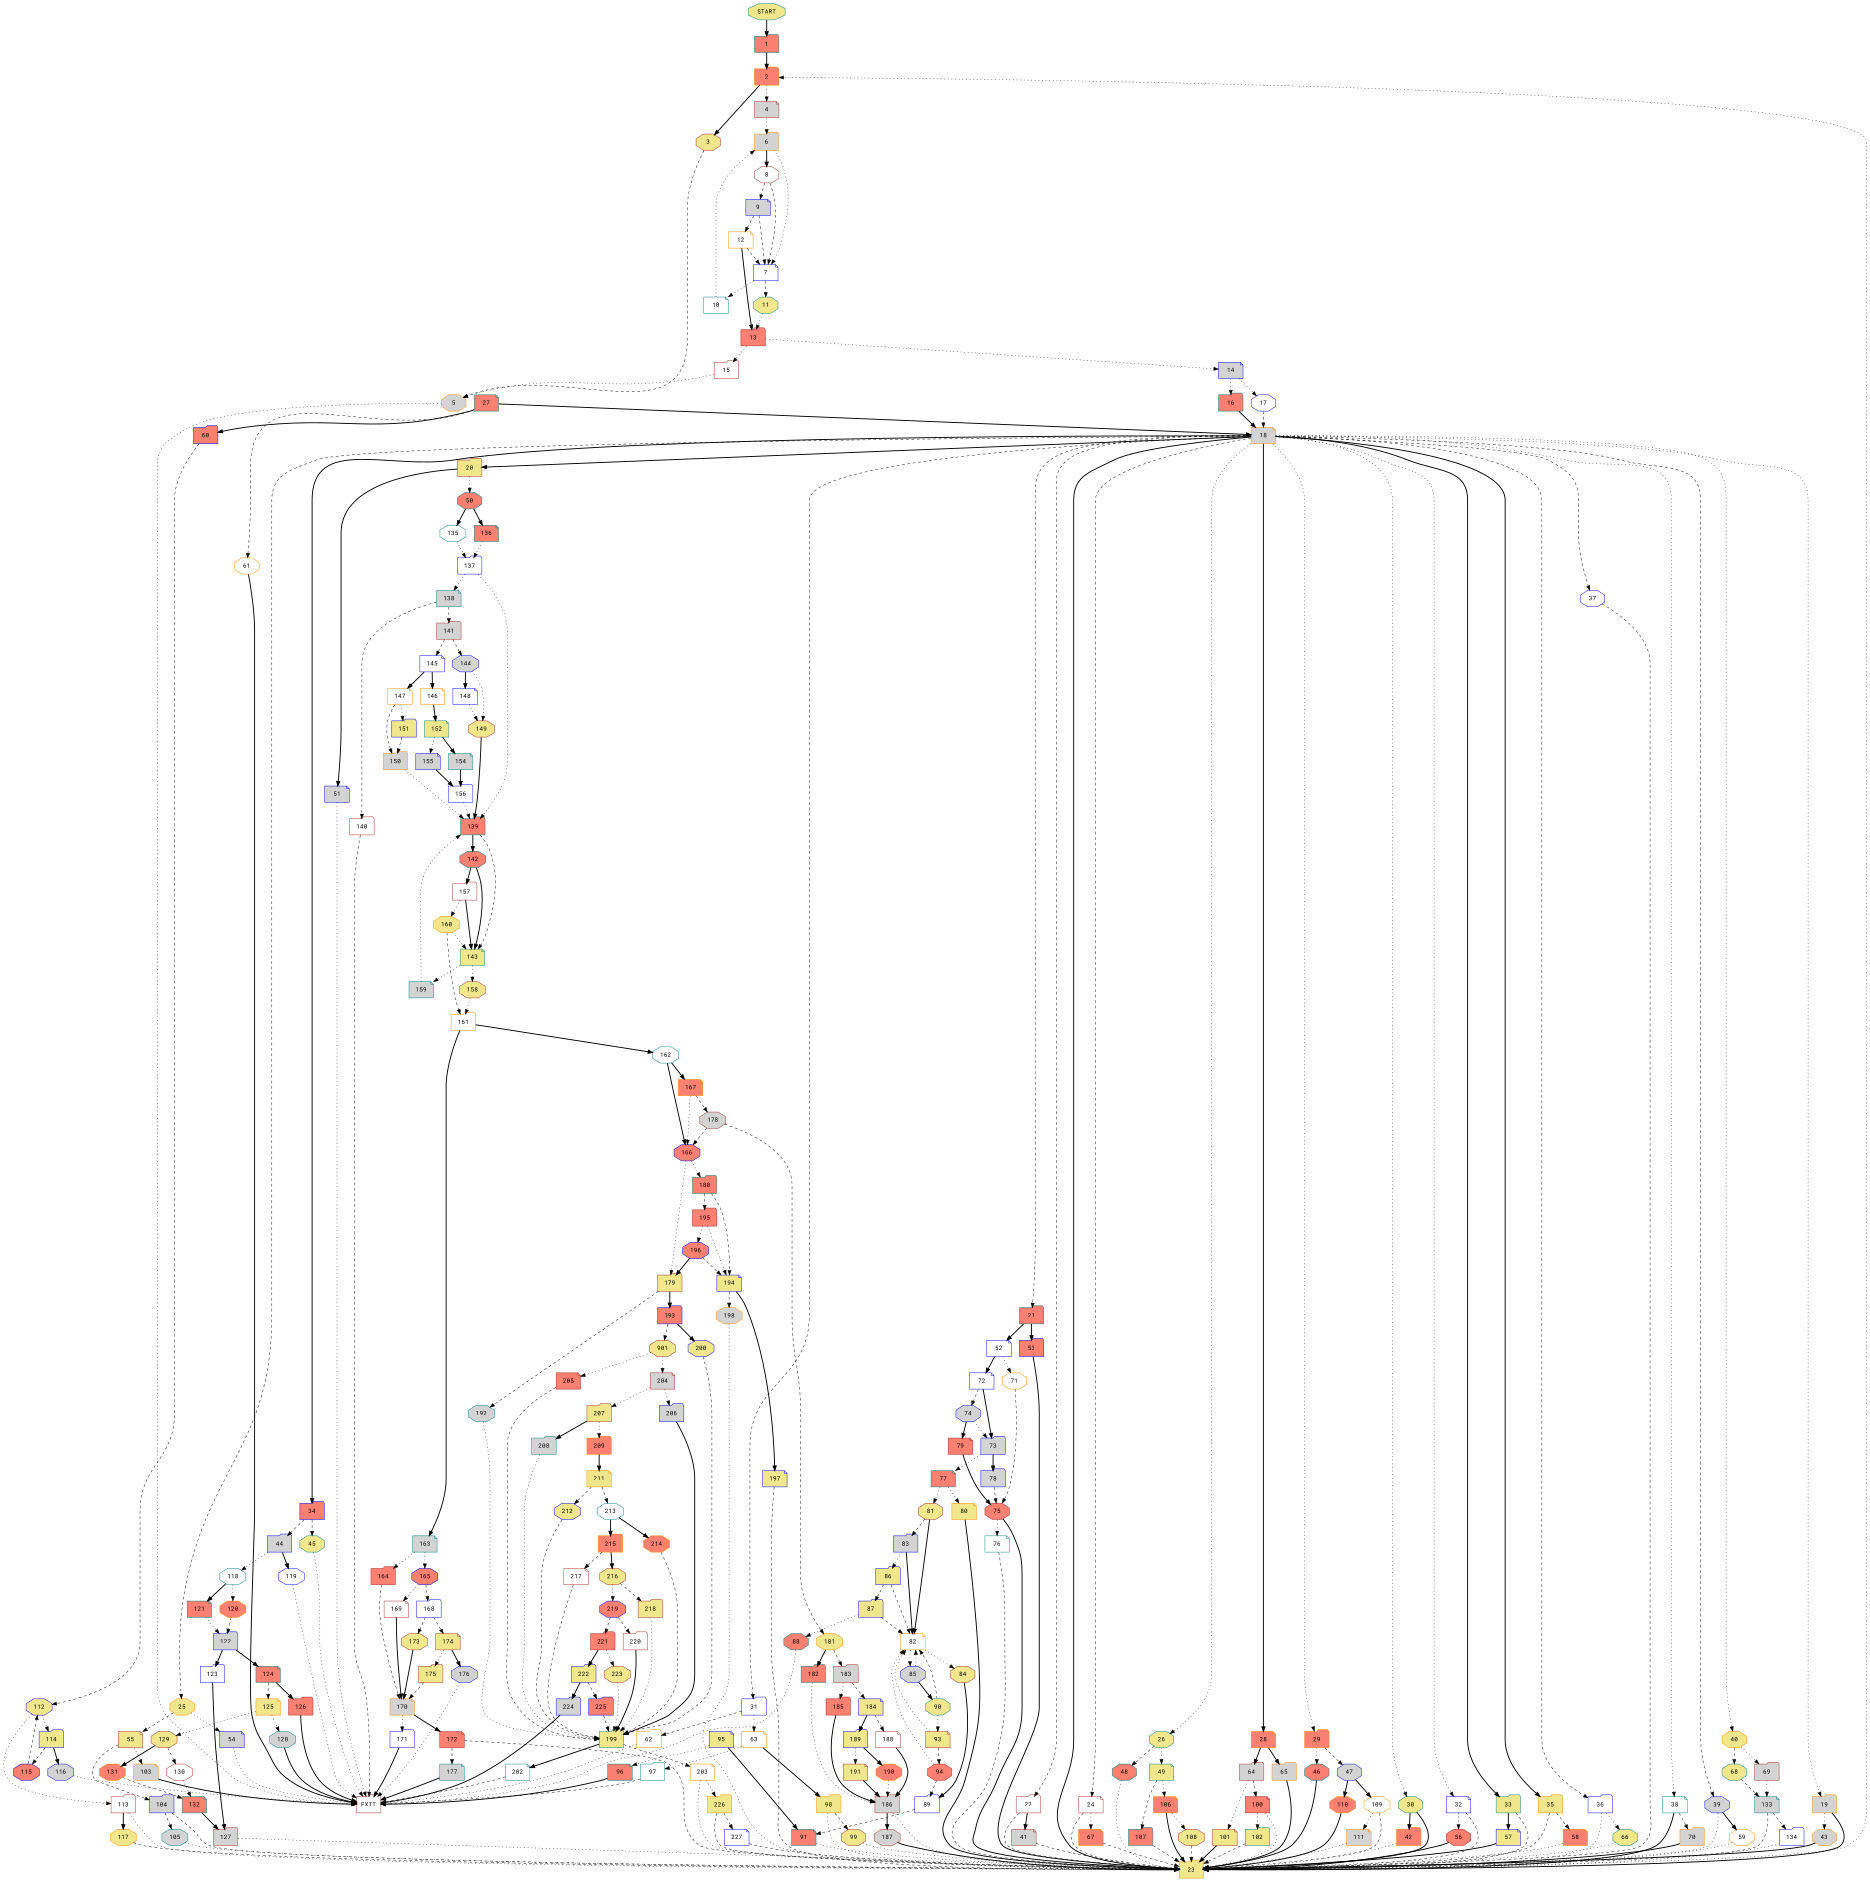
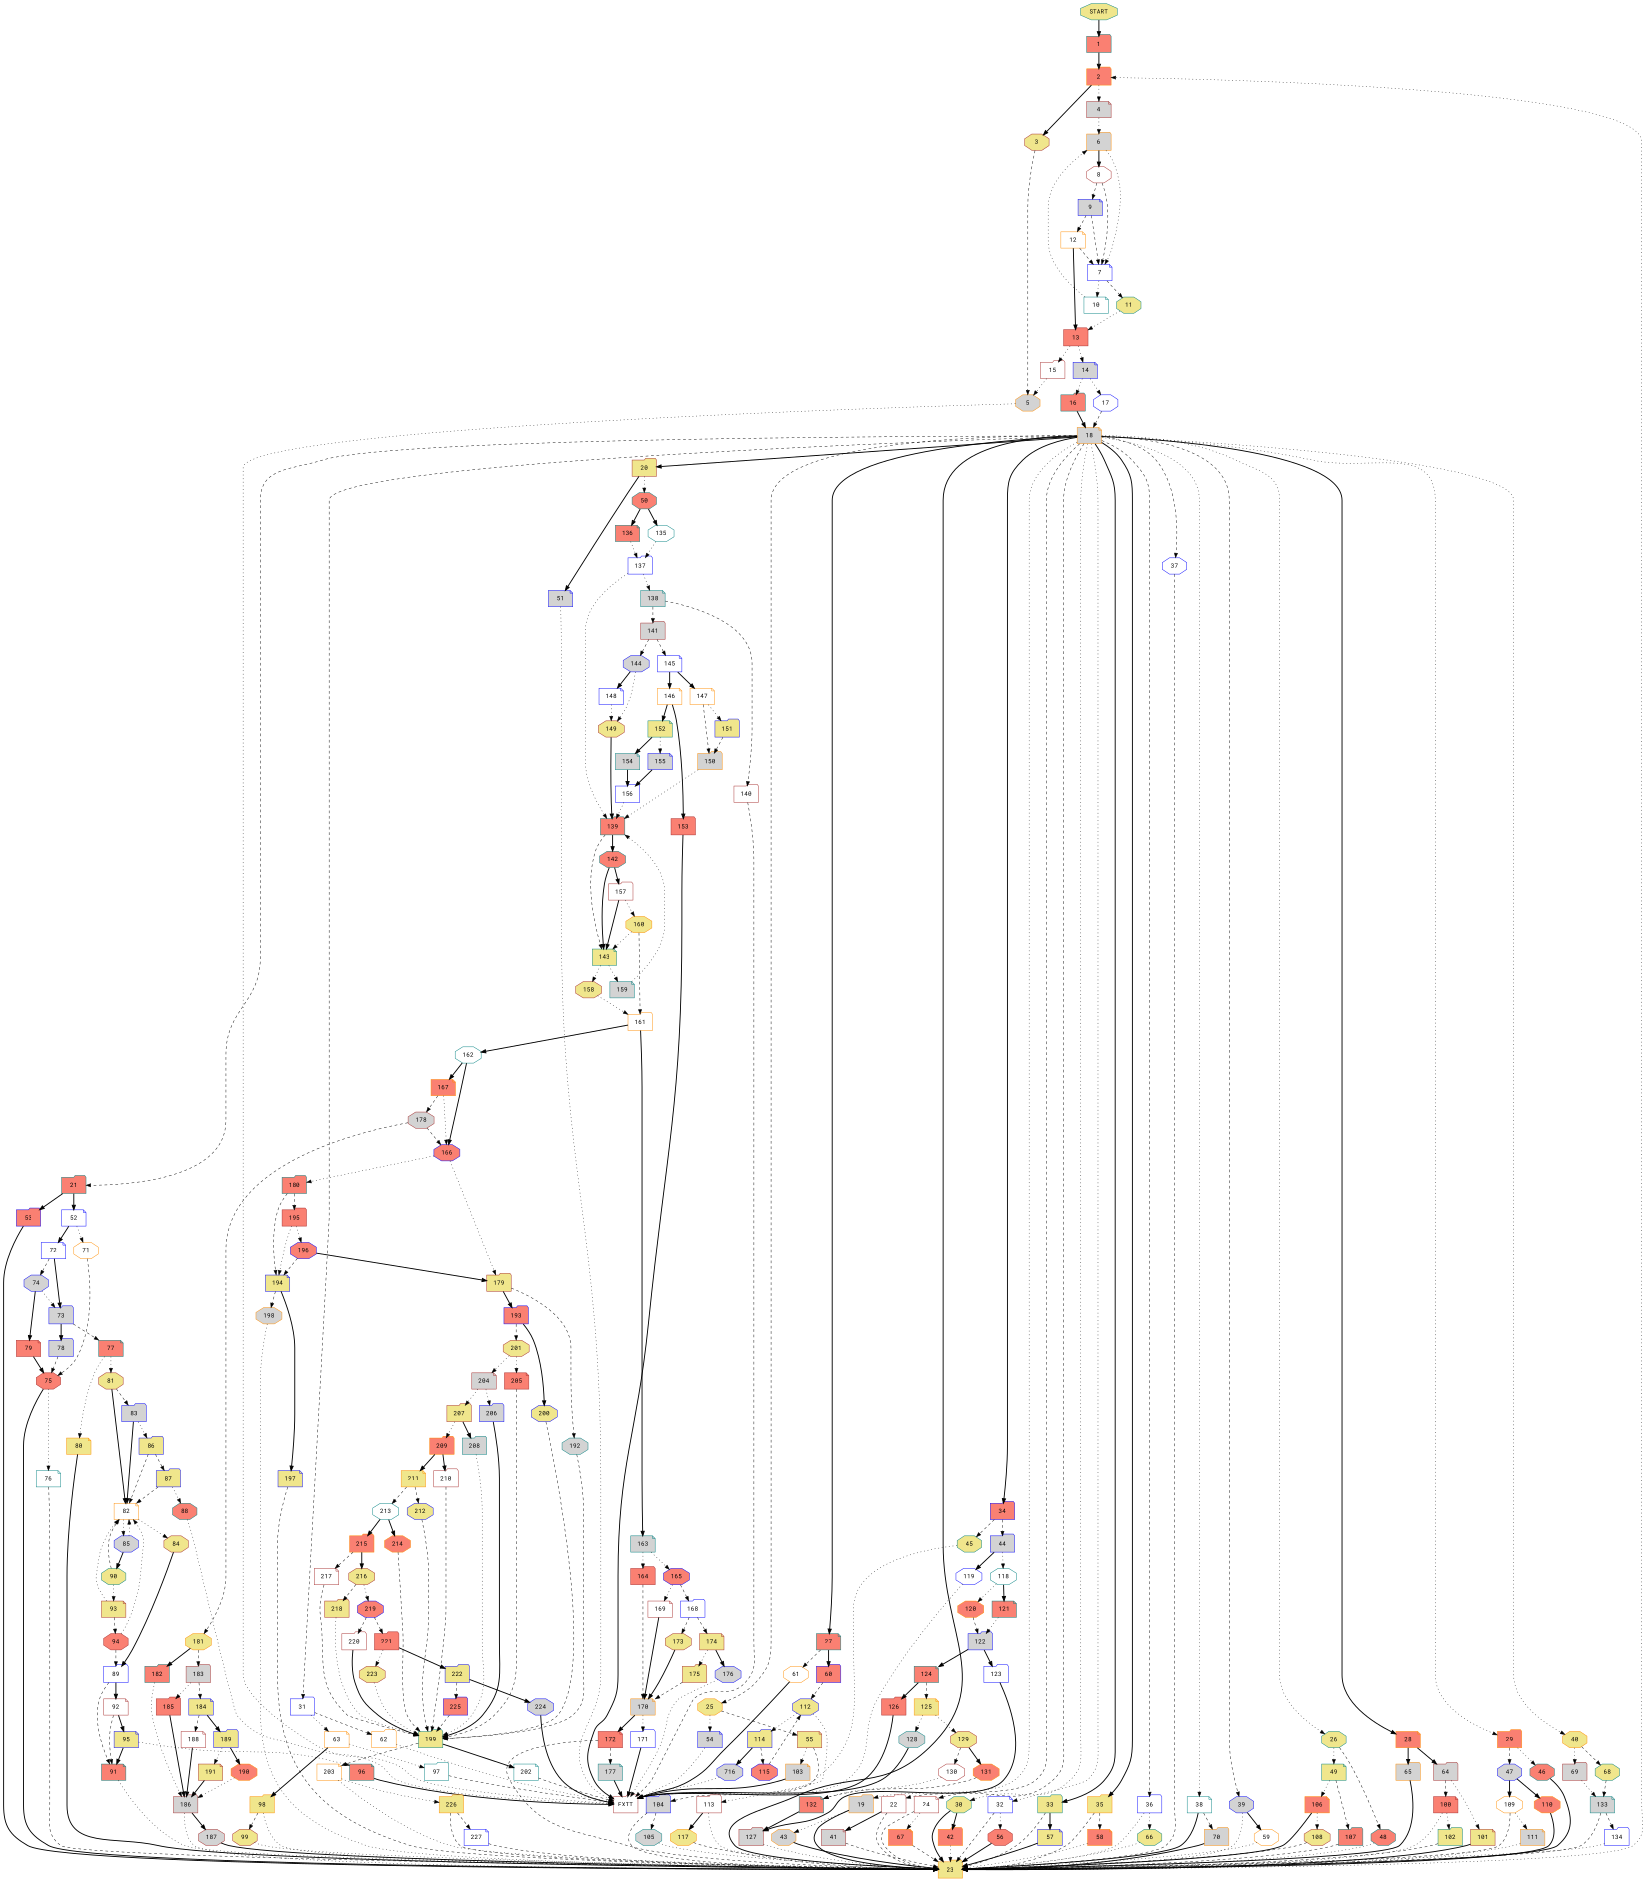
edge "27" -> "18": reversed
node "153": added
node "901": label "901" -> "201"
edge "73" -> "77": style dotted -> dashed
node "210": added
edge "192" -> "199": style dotted -> dashed
node "92": added
node "224": shape folder -> octagon
node "116": label "116" -> "716"
